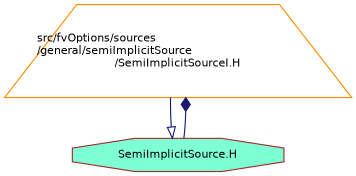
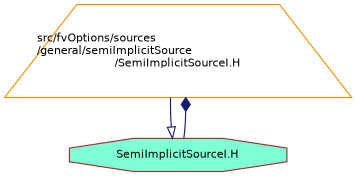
node "SemiImplicitSource.H": label "SemiImplicitSource.H" -> "SemiImplicitSourceI.H"
